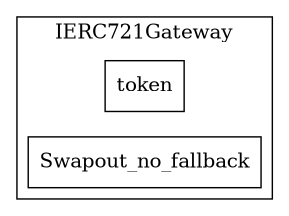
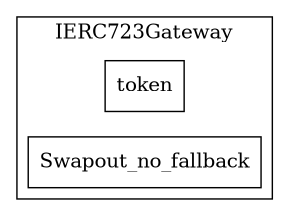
cluster "IERC721Gateway": label "IERC721Gateway" -> "IERC723Gateway"
